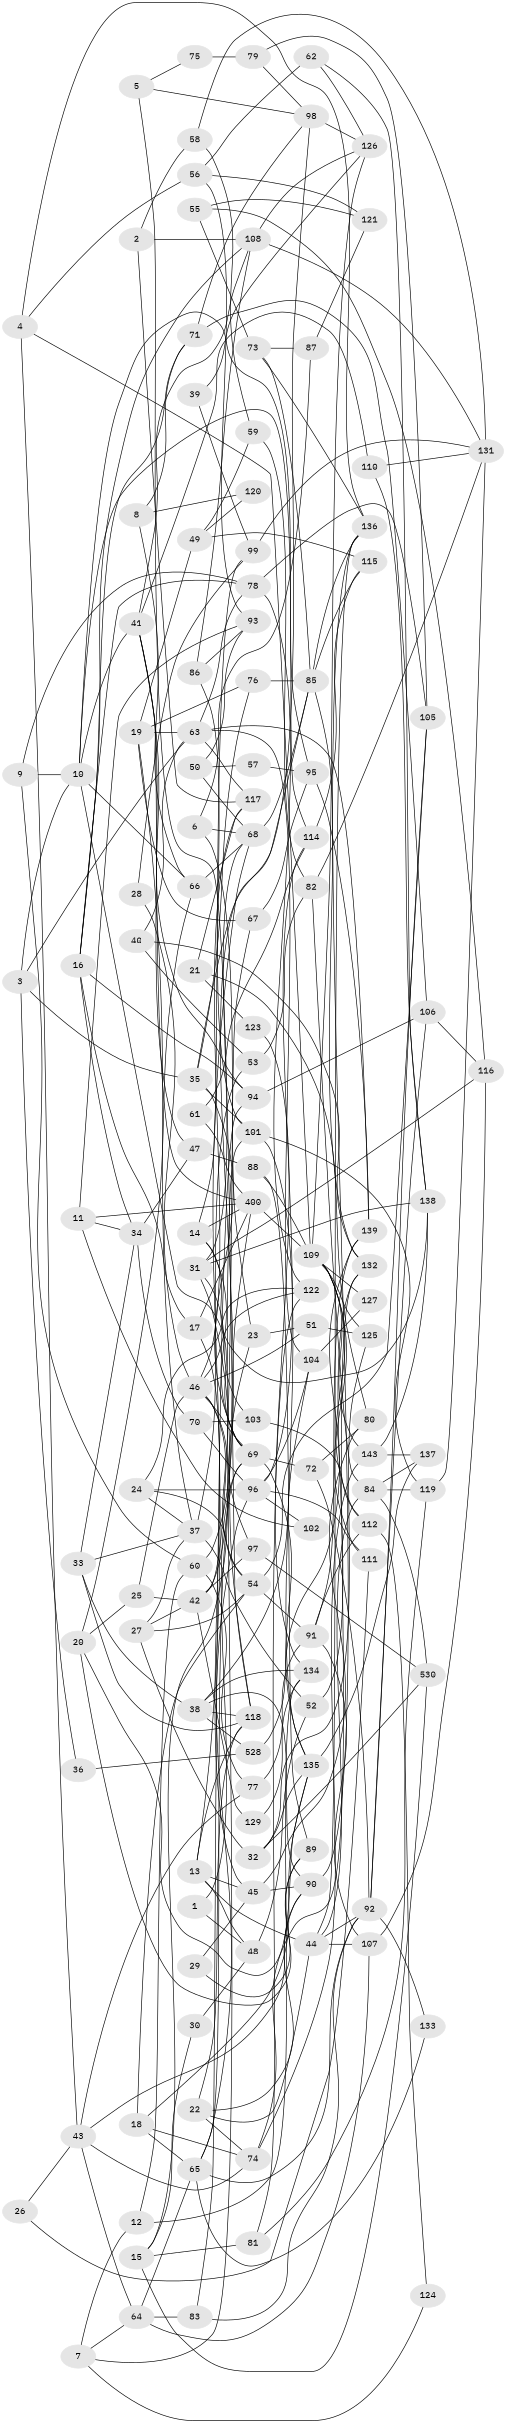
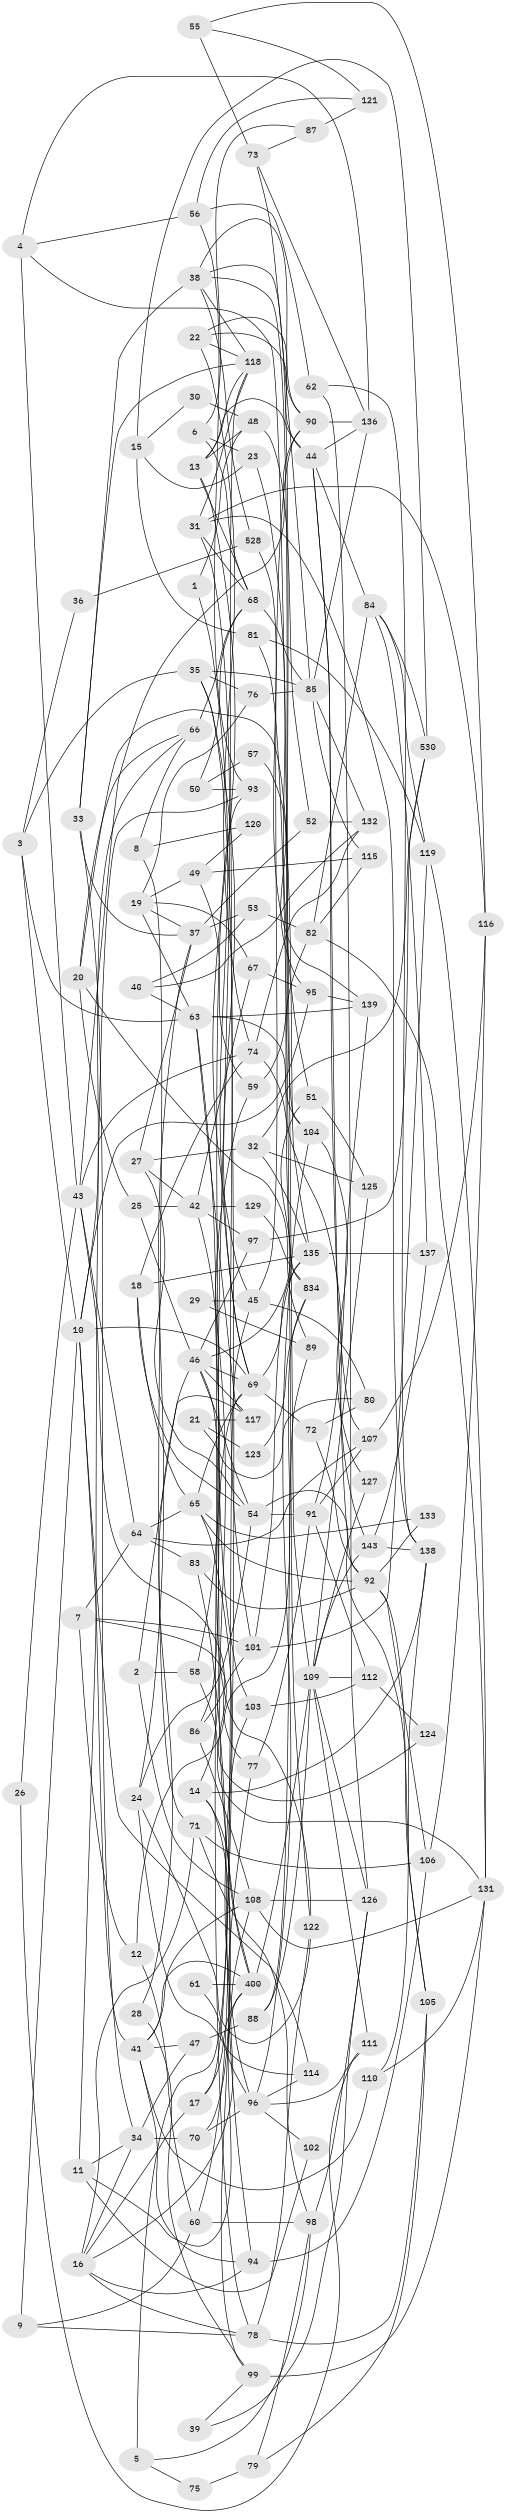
edge "115" -- "114": now "115" -- "82"
node "134": label "134" -> "834"
